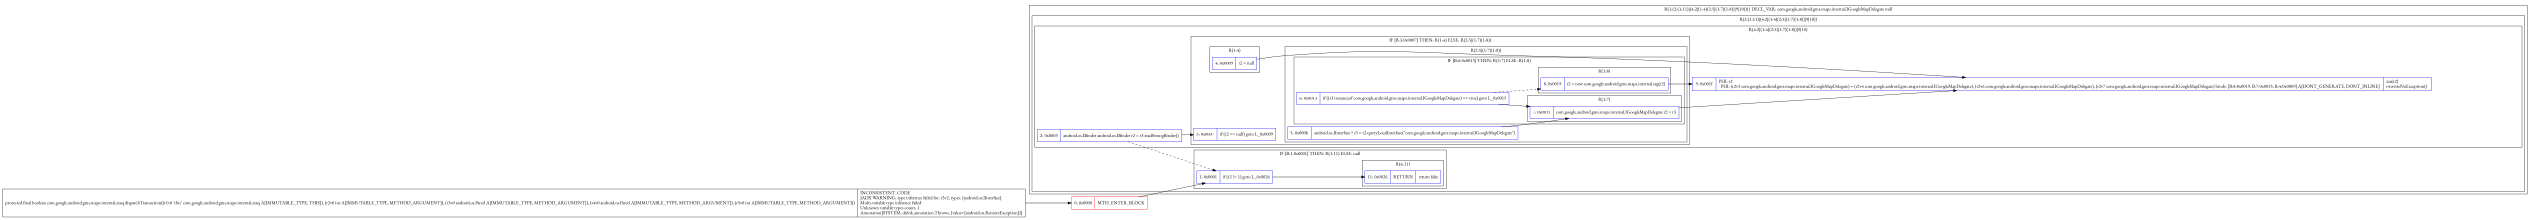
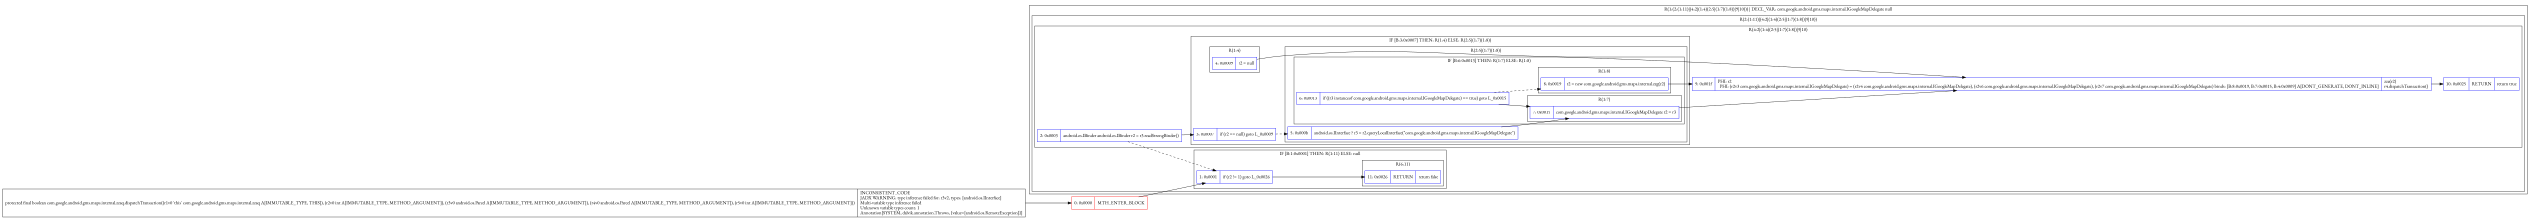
node "10: 0x0025": added
node "9: 0x001f": text "r4.writeNoException()" -> "r4.dispatchTransaction()"
edge "3: 0x0007" -> "5: 0x000b": added
